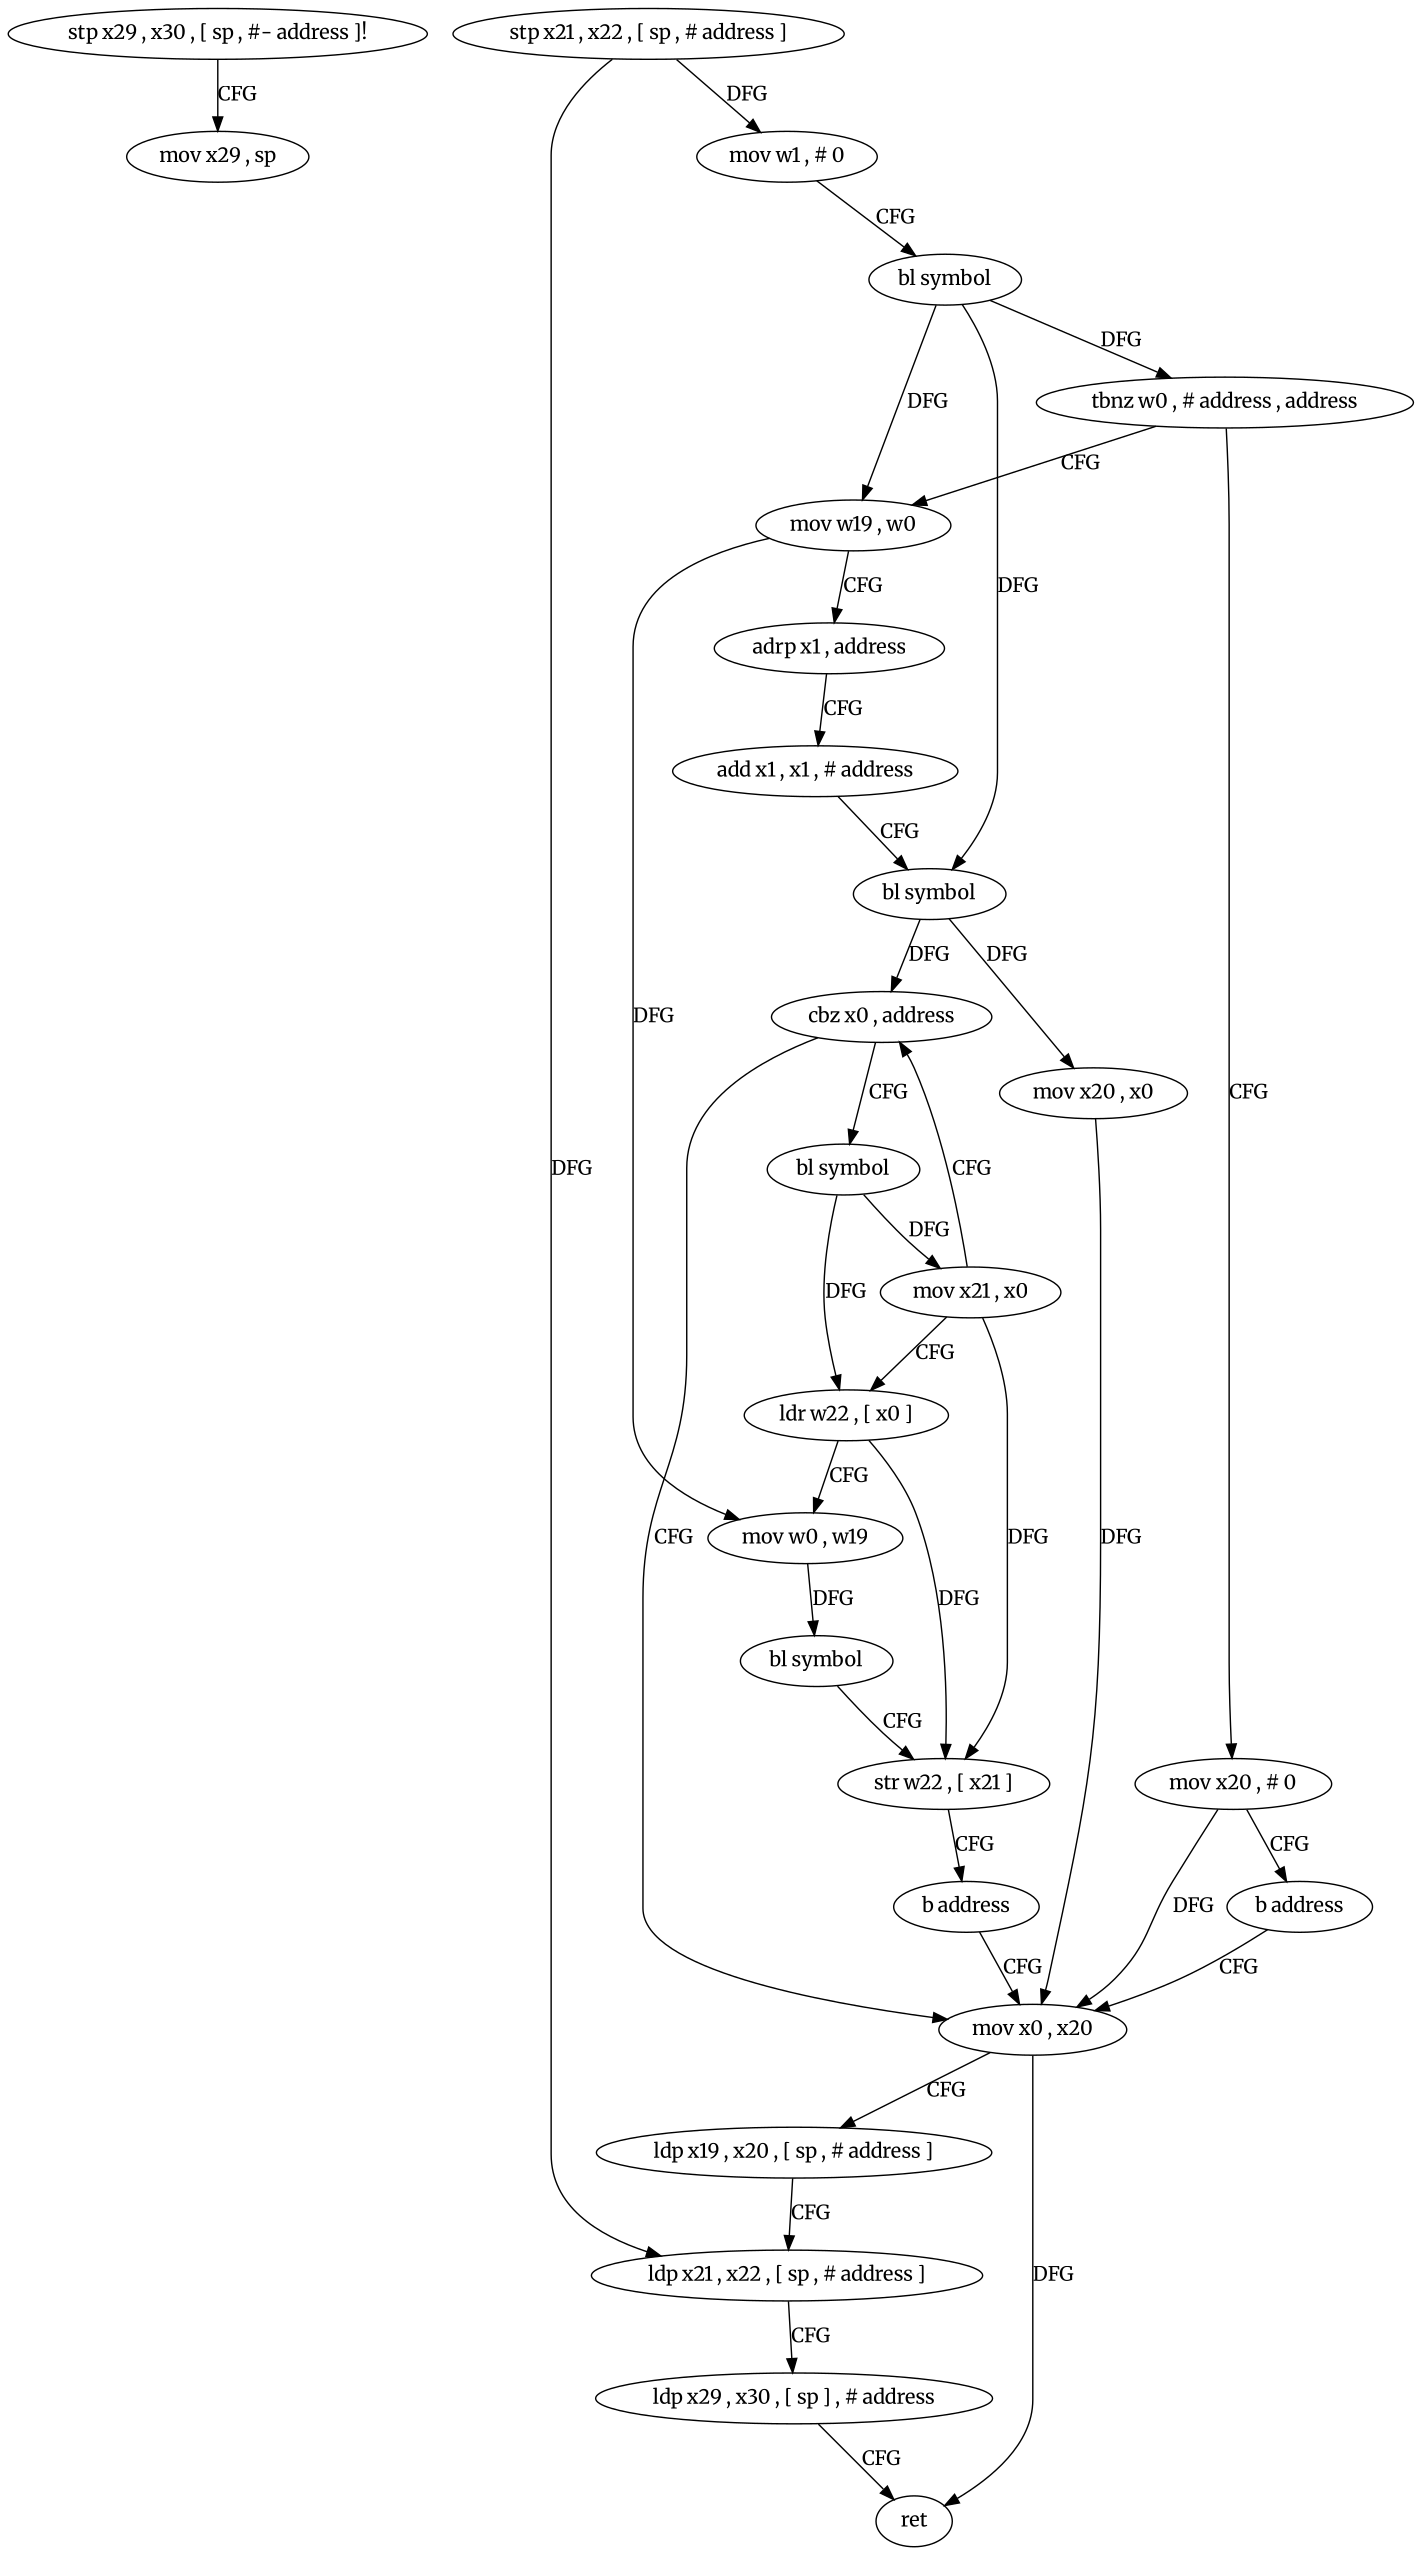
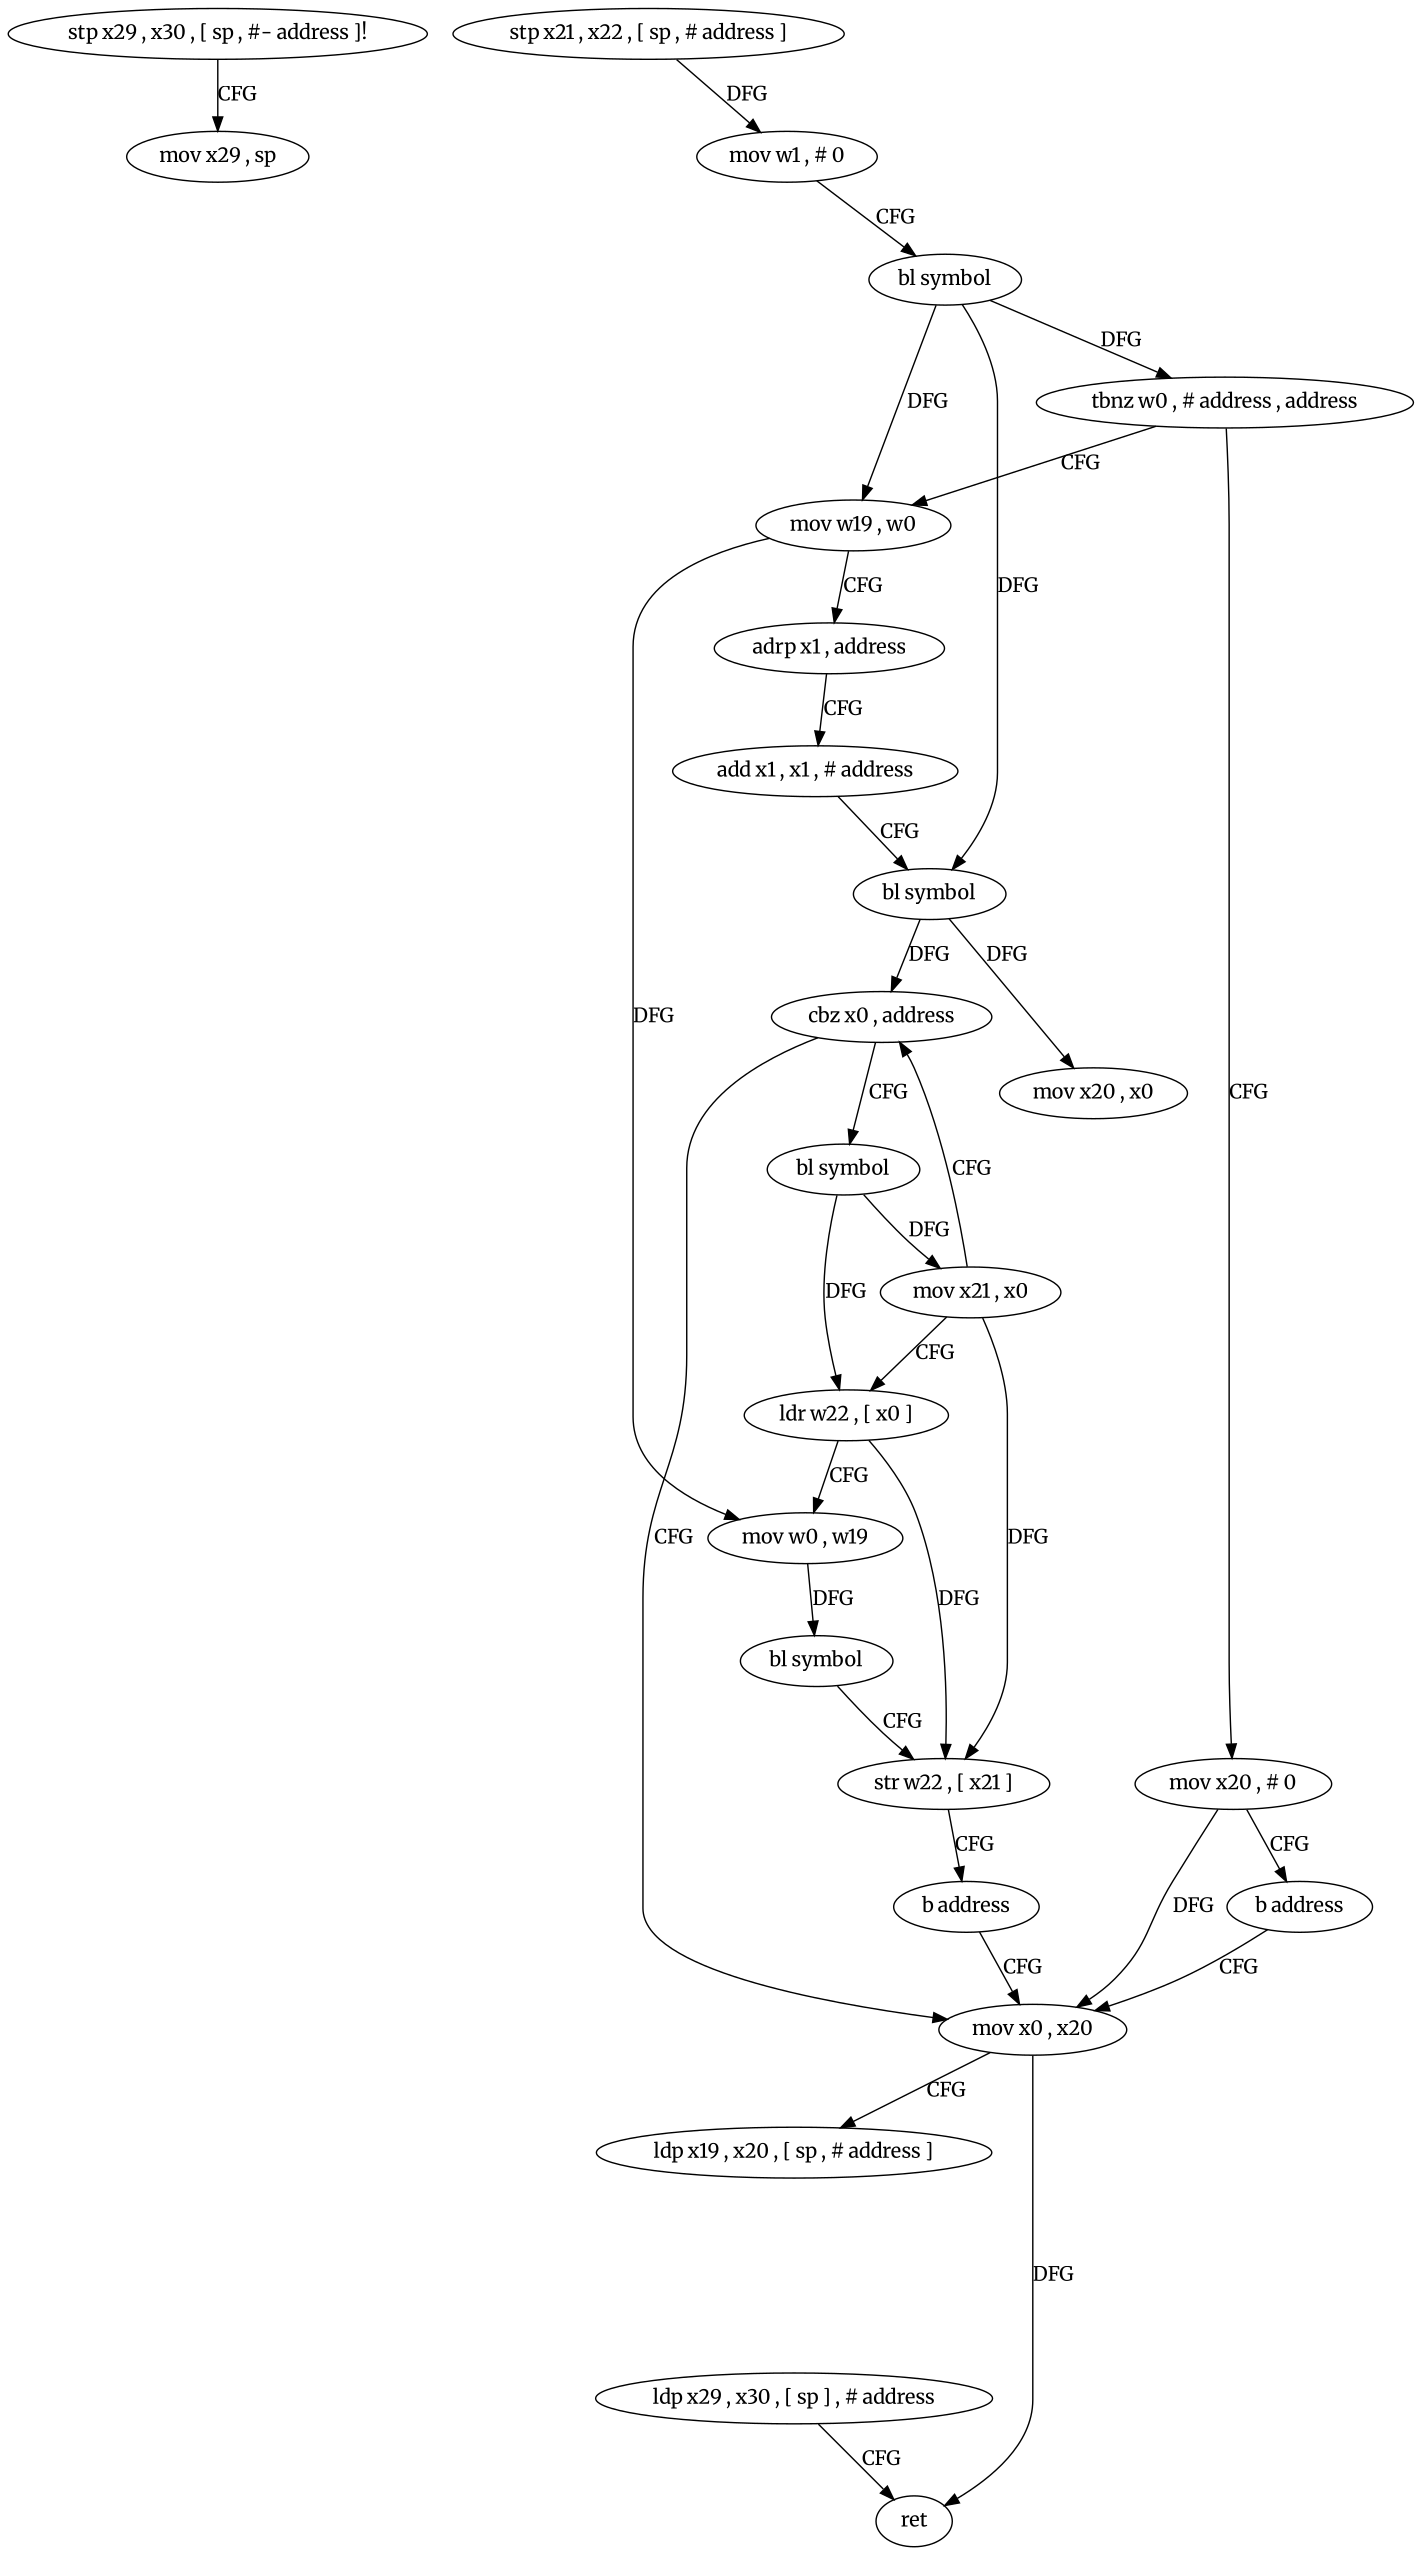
edge "mov x20 , x0" -> "mov x0 , x20": removed, label "DFG"
node "ldp x21 , x22 , [ sp , # address ]": removed
